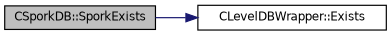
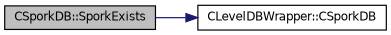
node "CLevelDBWrapper::Exists": label "CLevelDBWrapper::Exists" -> "CLevelDBWrapper::CSporkDB"
